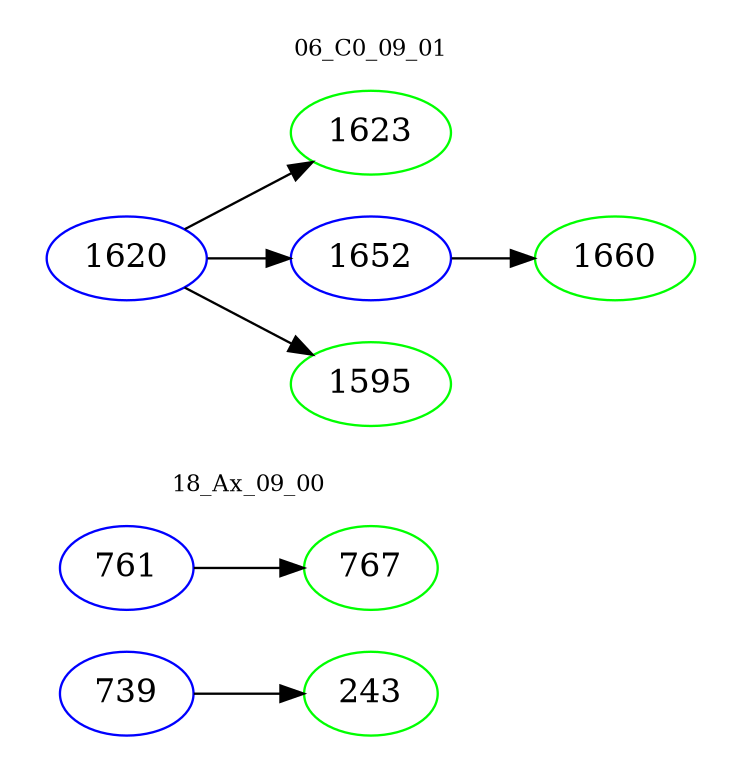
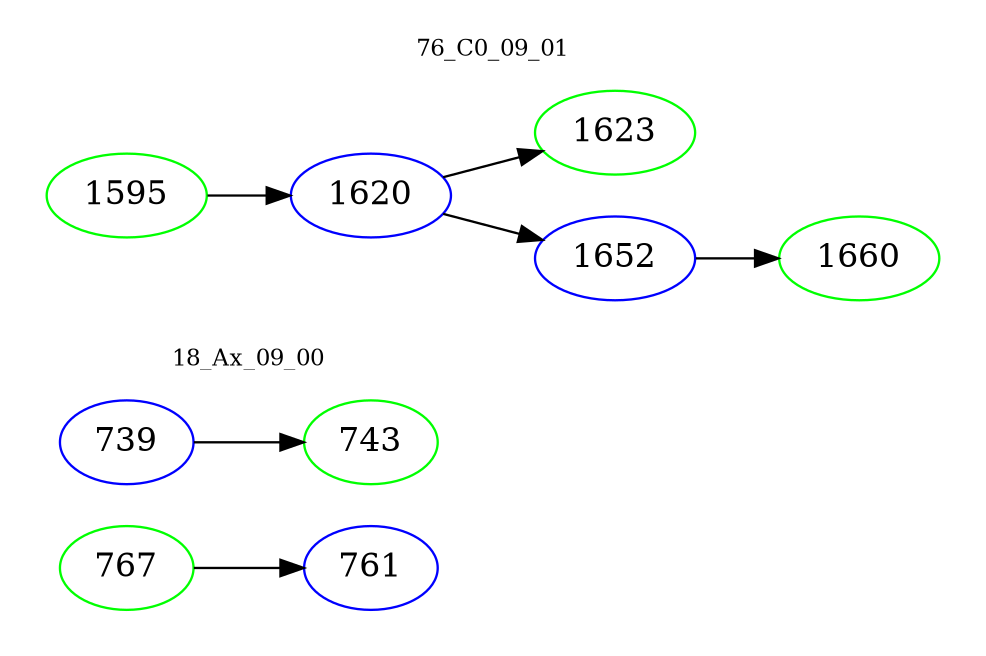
cluster "06_C0_09_01": label "06_C0_09_01" -> "76_C0_09_01"
edge "1620" -> "1595": reversed
edge "761" -> "767": reversed
node "243": label "243" -> "743"
